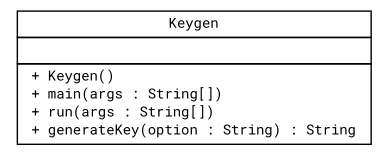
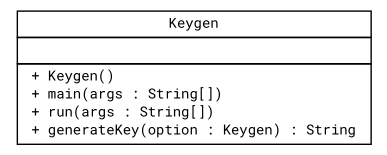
node "Keygen": text "+ generateKey(option : String) : String" -> "+ generateKey(option : Keygen) : String"
